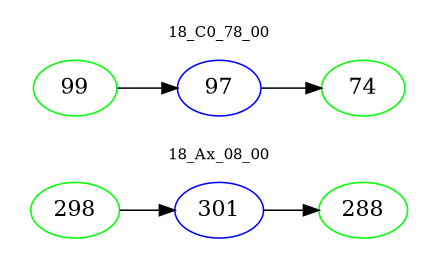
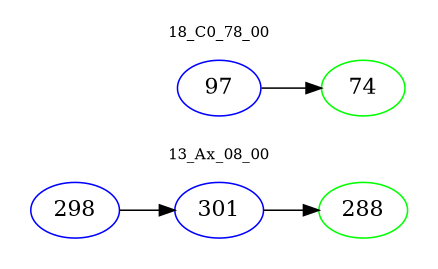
node "99": removed
cluster "18_Ax_08_00": label "18_Ax_08_00" -> "13_Ax_08_00"
node "298": color green -> blue
